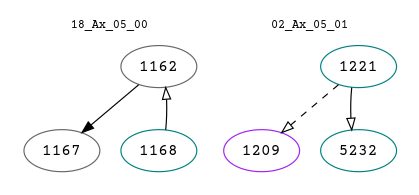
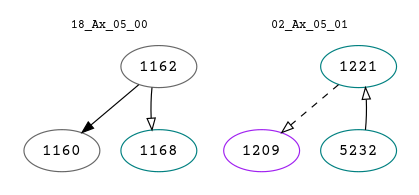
edge "1221" -> "5232": reversed
edge "1168" -> "1162": reversed
node "1167": label "1167" -> "1160"
